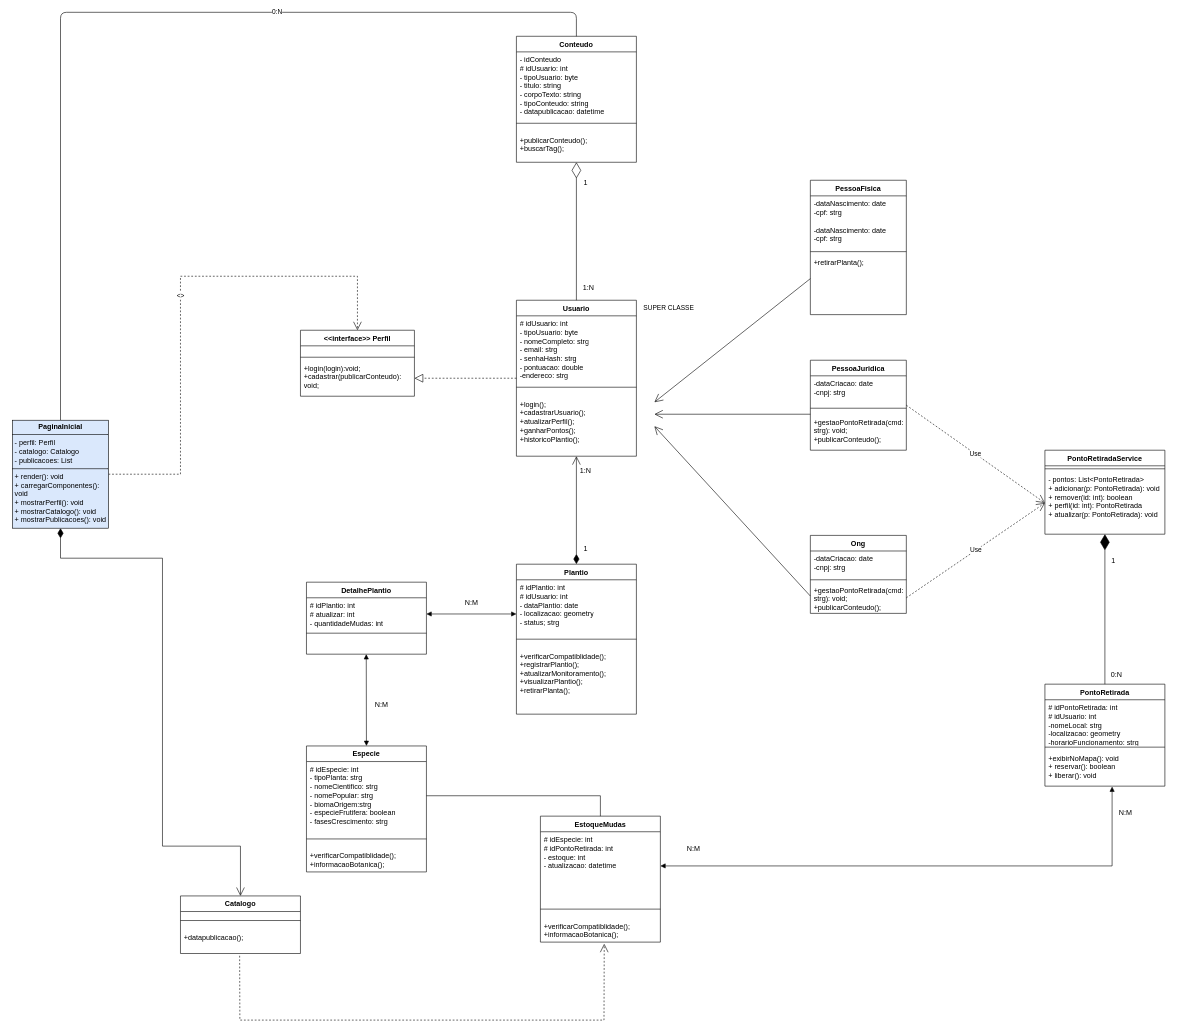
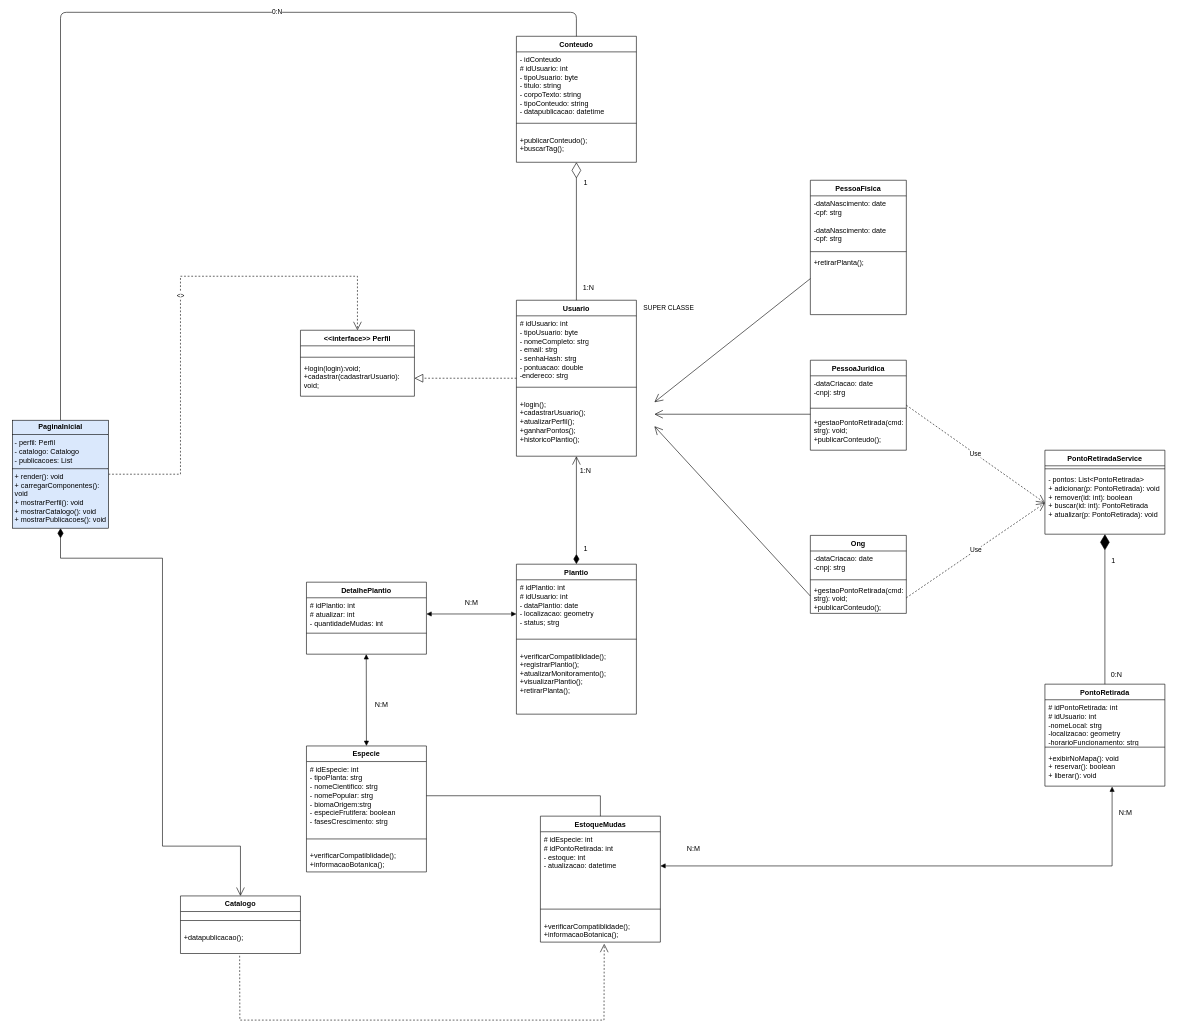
node "+login(login):void; +cadastrar(publicarConteudo): void;": label "+login(login):void; +cadastrar(publicarConteudo): void;" -> "+login(login):void; +cadastrar(cadastrarUsuario): void;"
node "- pontos: List<PontoRetirada> + adicionar(p: PontoRetirada): void + remover(id: int): boolean + perfil(id: int): PontoRetirada + atualizar(p: PontoRetirada): void": label "- pontos: List<PontoRetirada> + adicionar(p: PontoRetirada): void + remover(id: int): boolean + perfil(id: int): PontoRetirada + atualizar(p: PontoRetirada): void" -> "- pontos: List<PontoRetirada> + adicionar(p: PontoRetirada): void + remover(id: int): boolean + buscar(id: int): PontoRetirada + atualizar(p: PontoRetirada): void"
